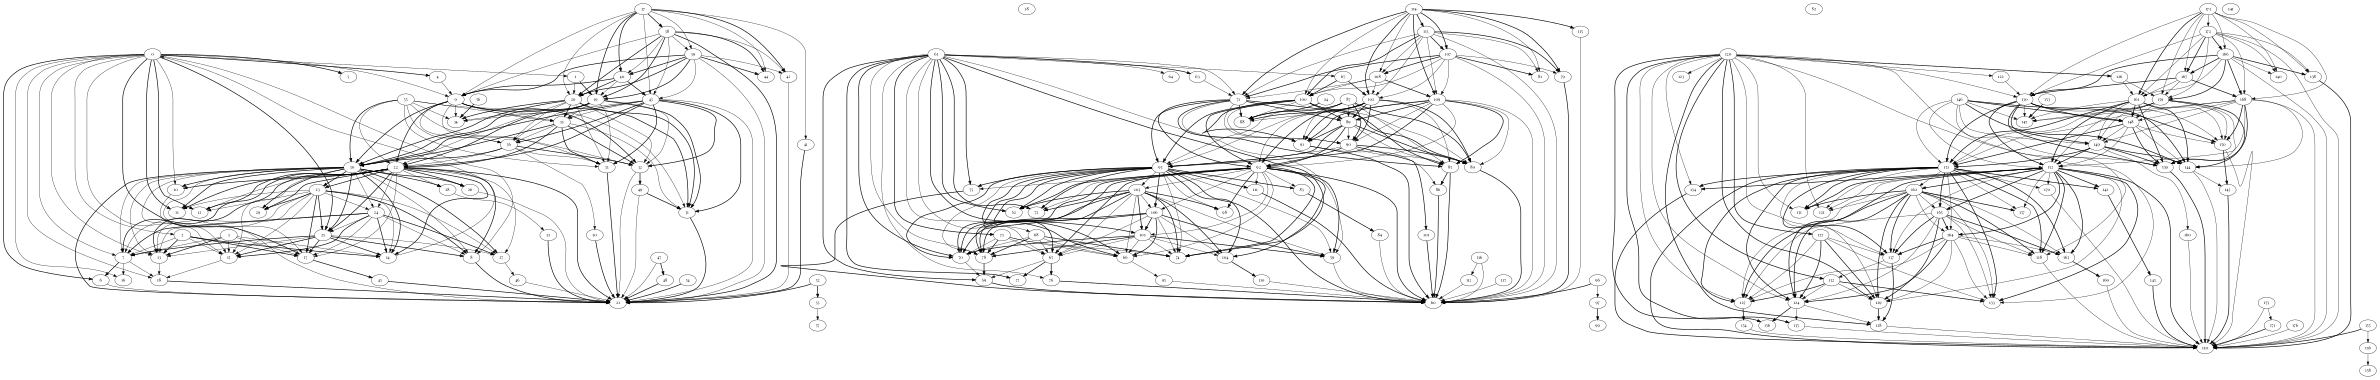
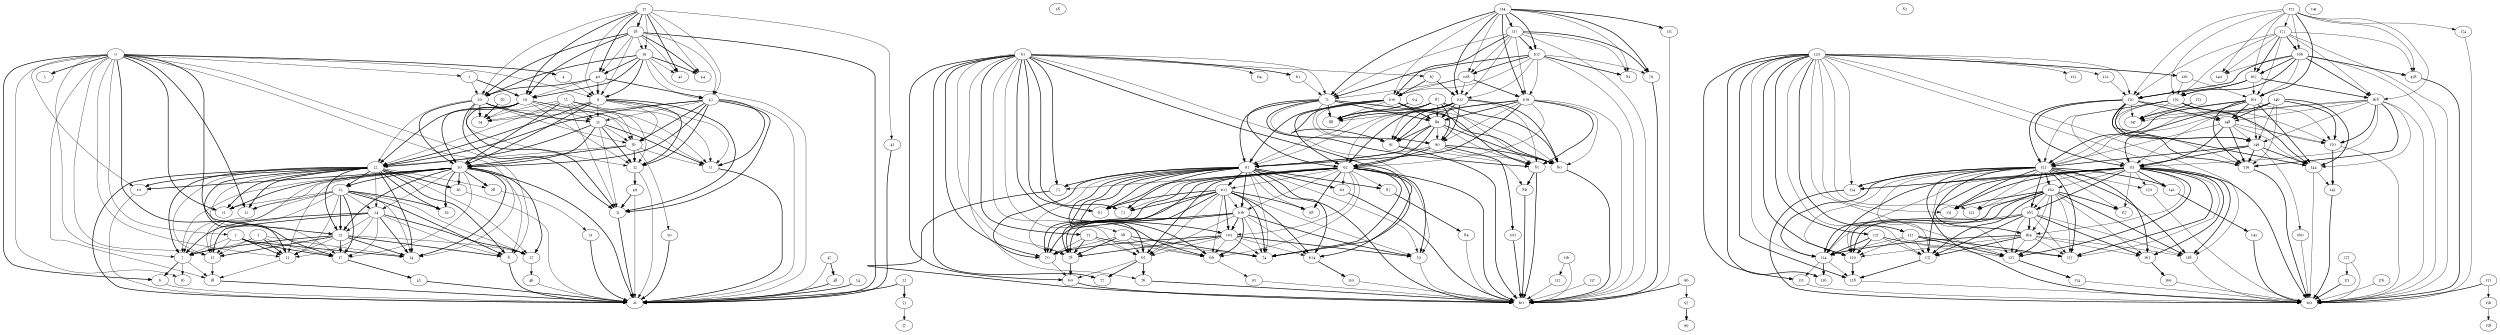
node "174": added
node "107": label "107" -> "507"
node "138": label "138" -> "438"
edge "14" -> "0": reversed
edge "93" -> "103": style solid -> bold
edge "42" -> "21": removed
edge "137" -> "132": reversed
